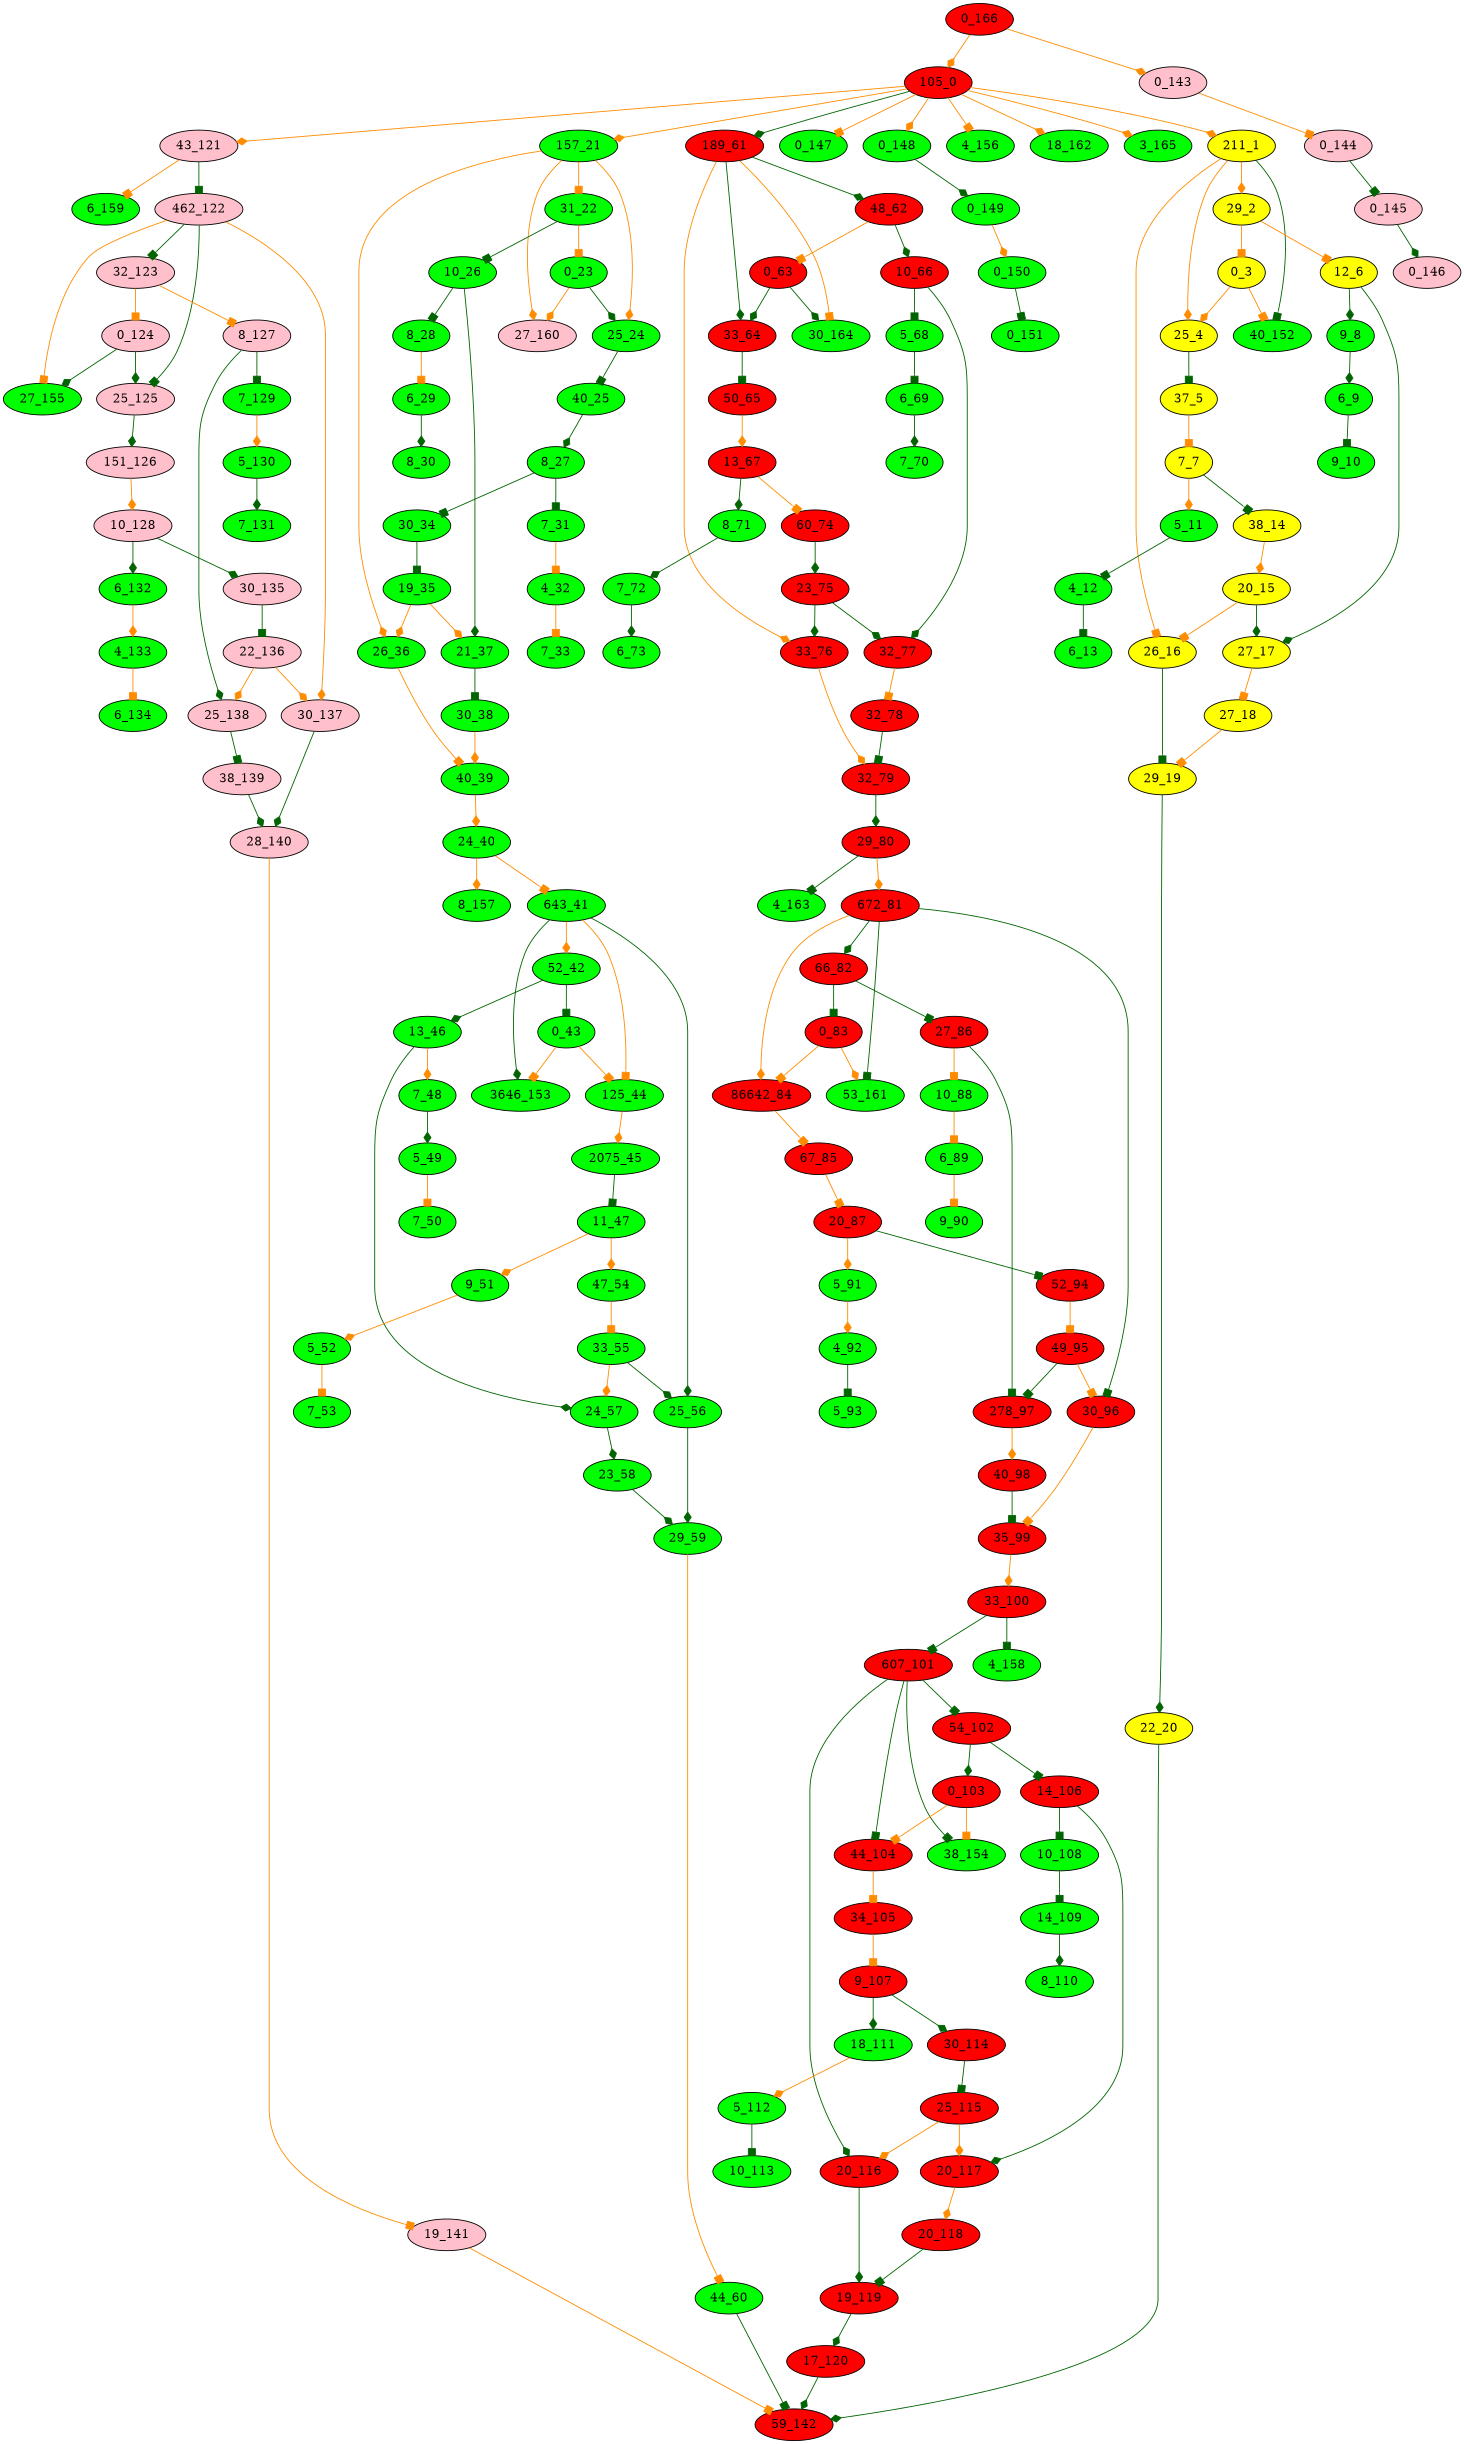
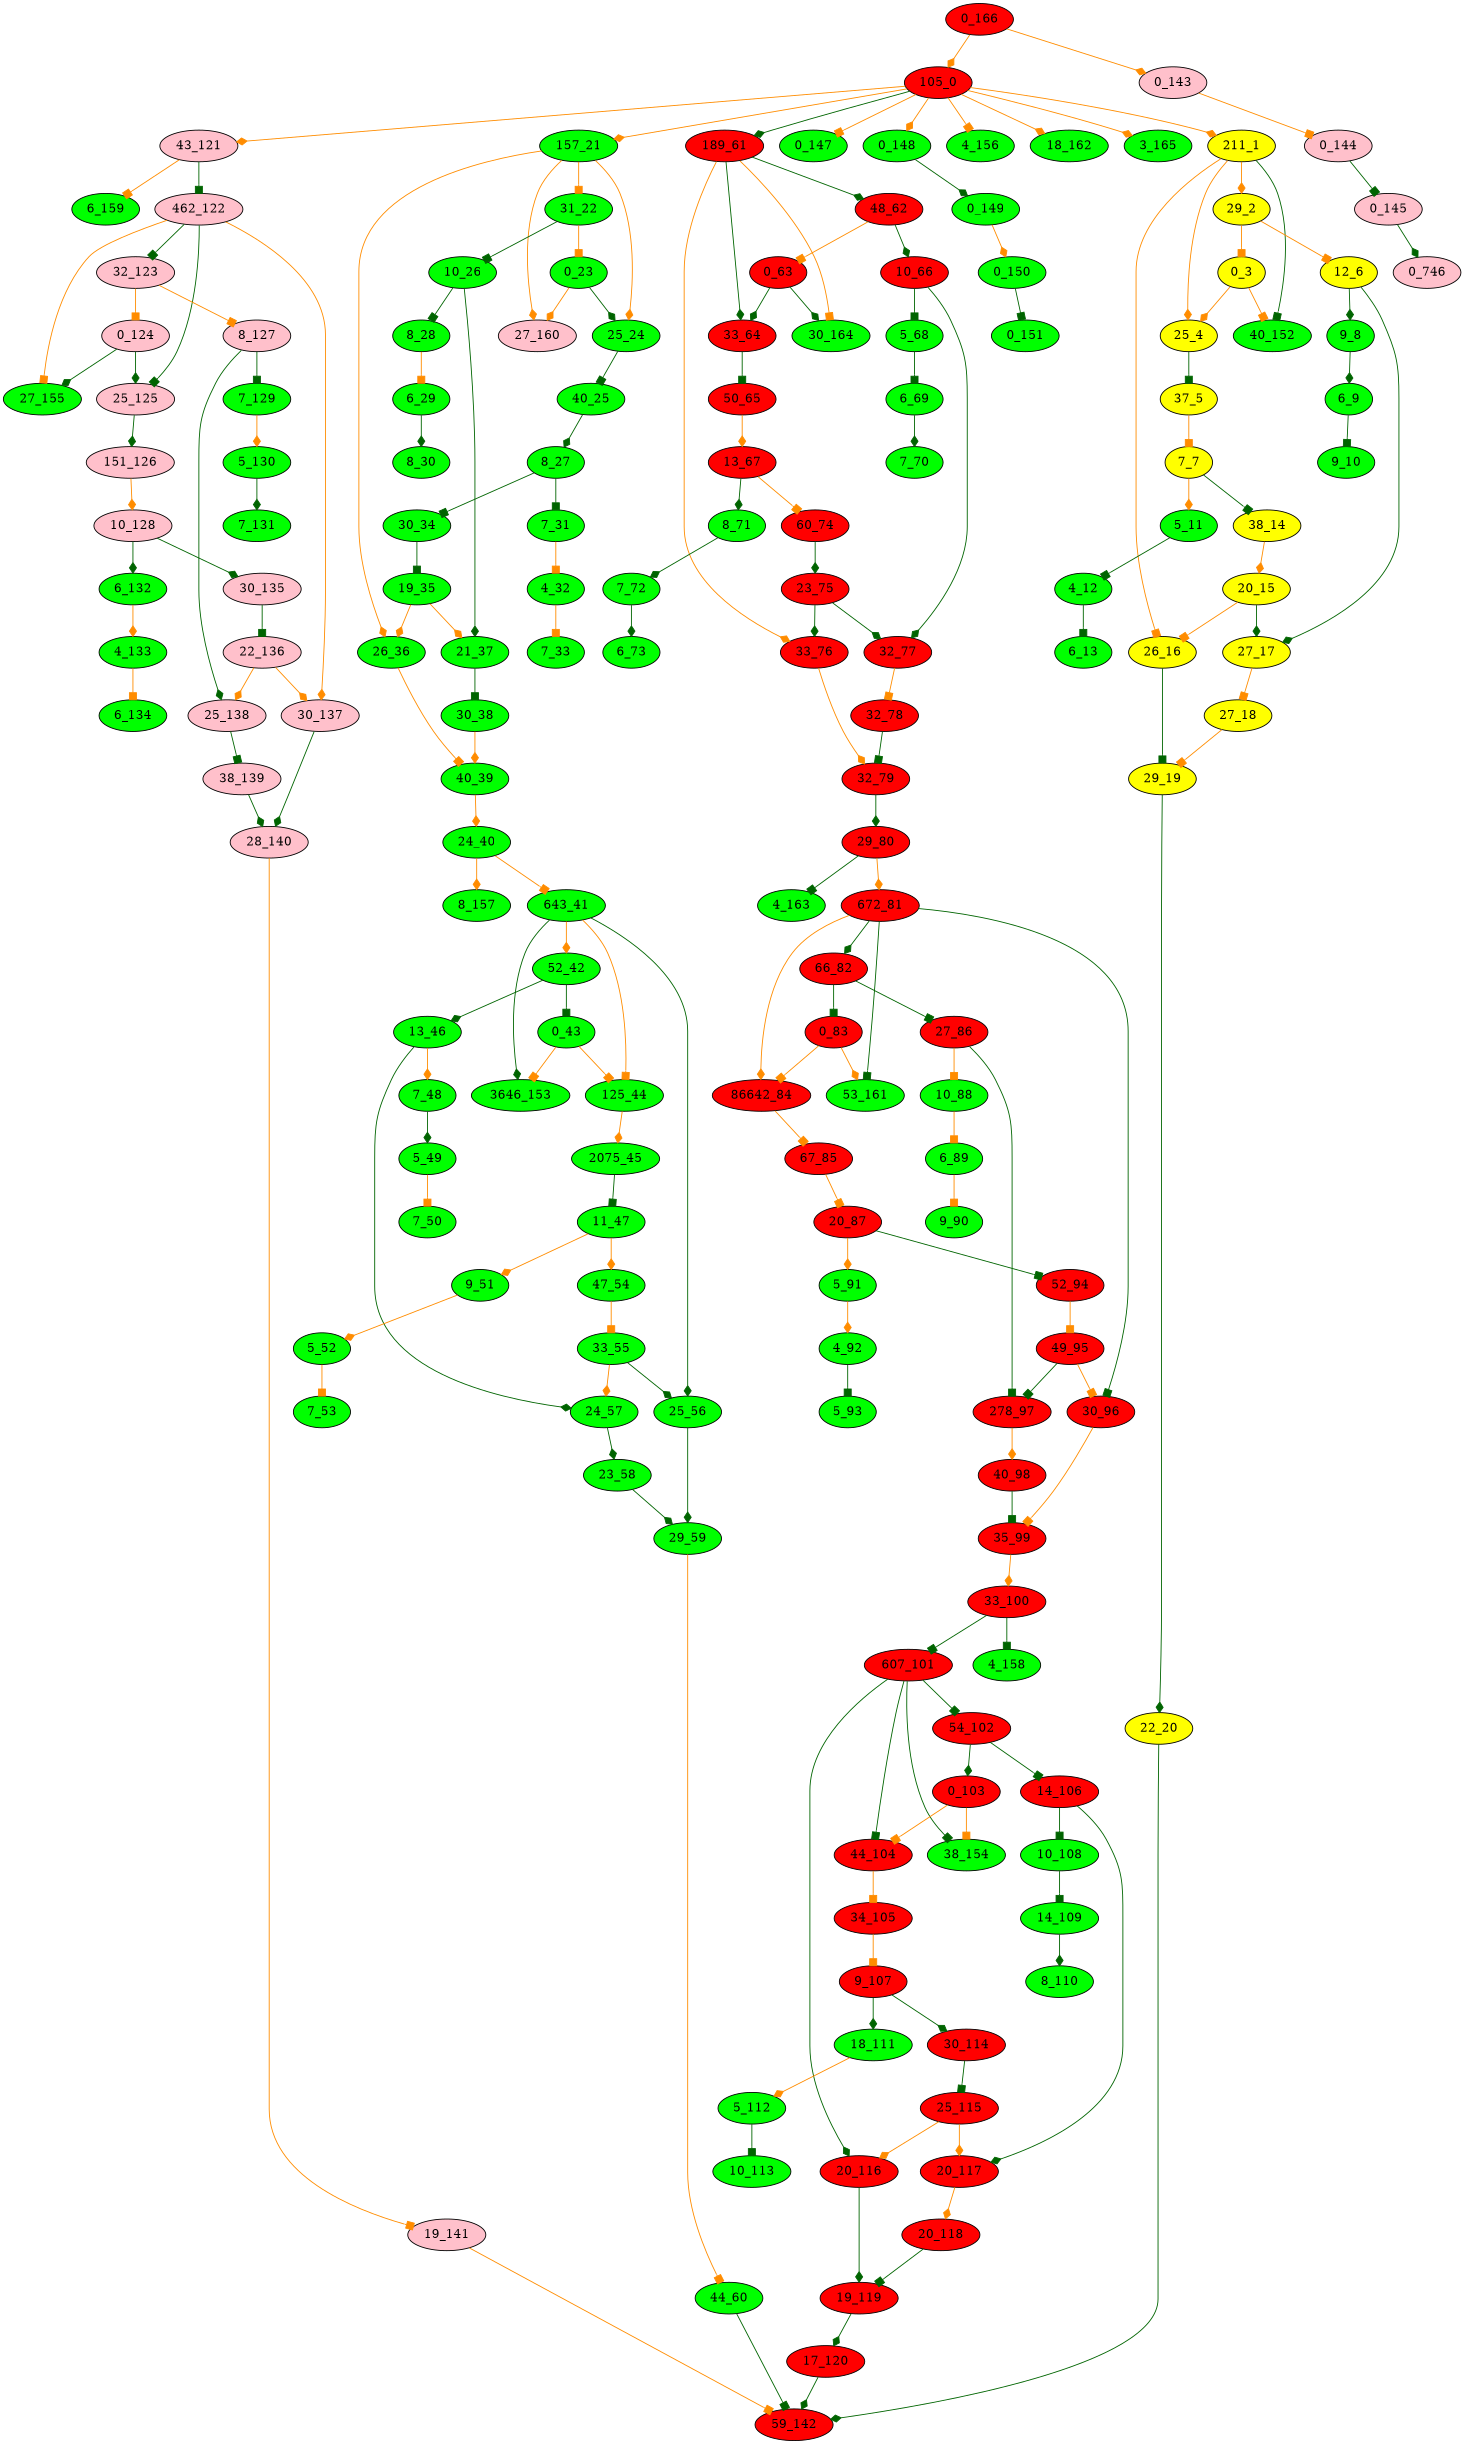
node "0_146": label "0_146" -> "0_746"
